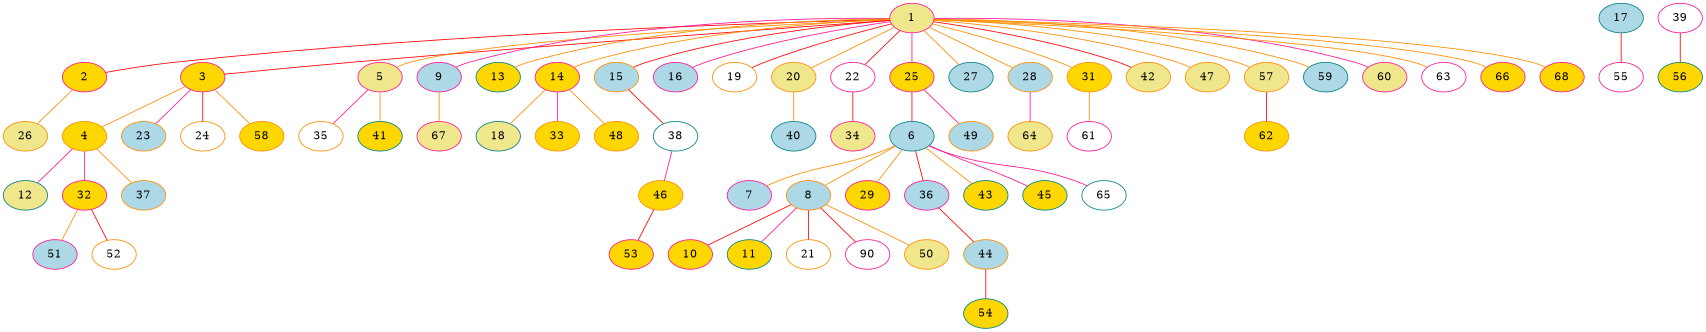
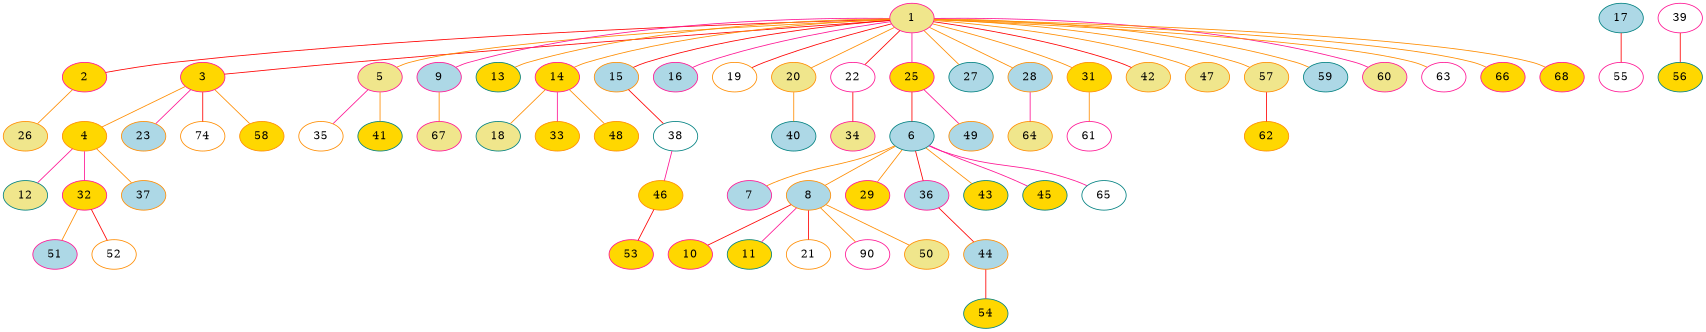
node "24": label "24" -> "74"
edge "8" -- "90": color red -> darkorange
